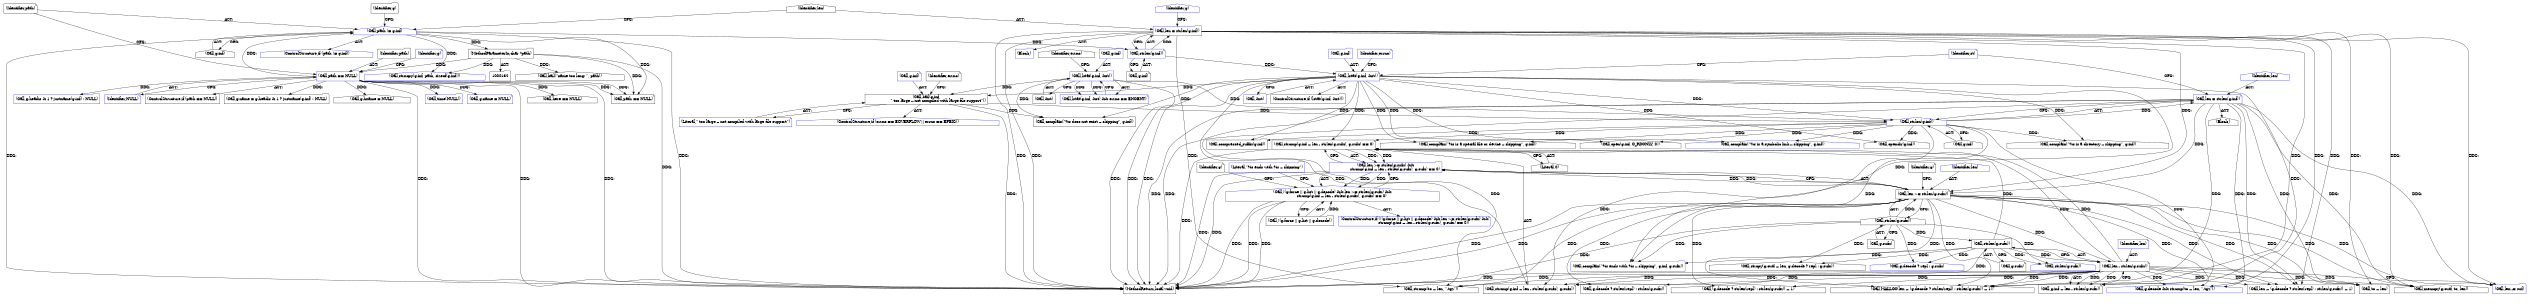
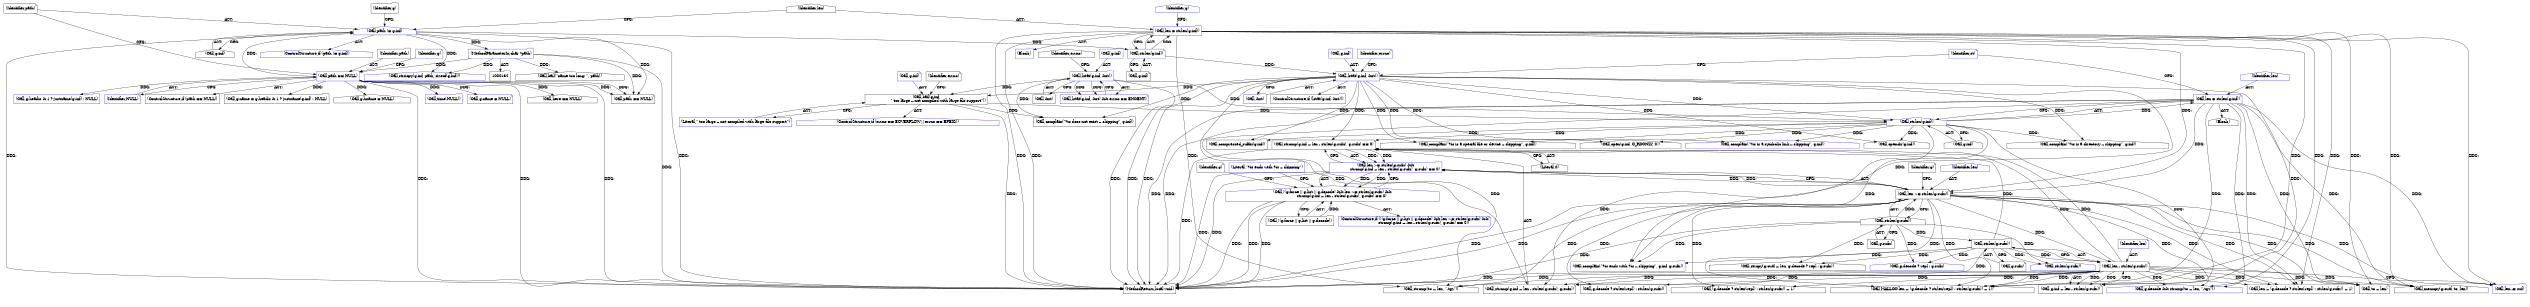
node "(MethodParameterIn,char *path)": color black -> blue
